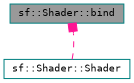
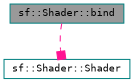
edge "sf::Shader::Shader" -> "sf::Shader::bind": reversed
